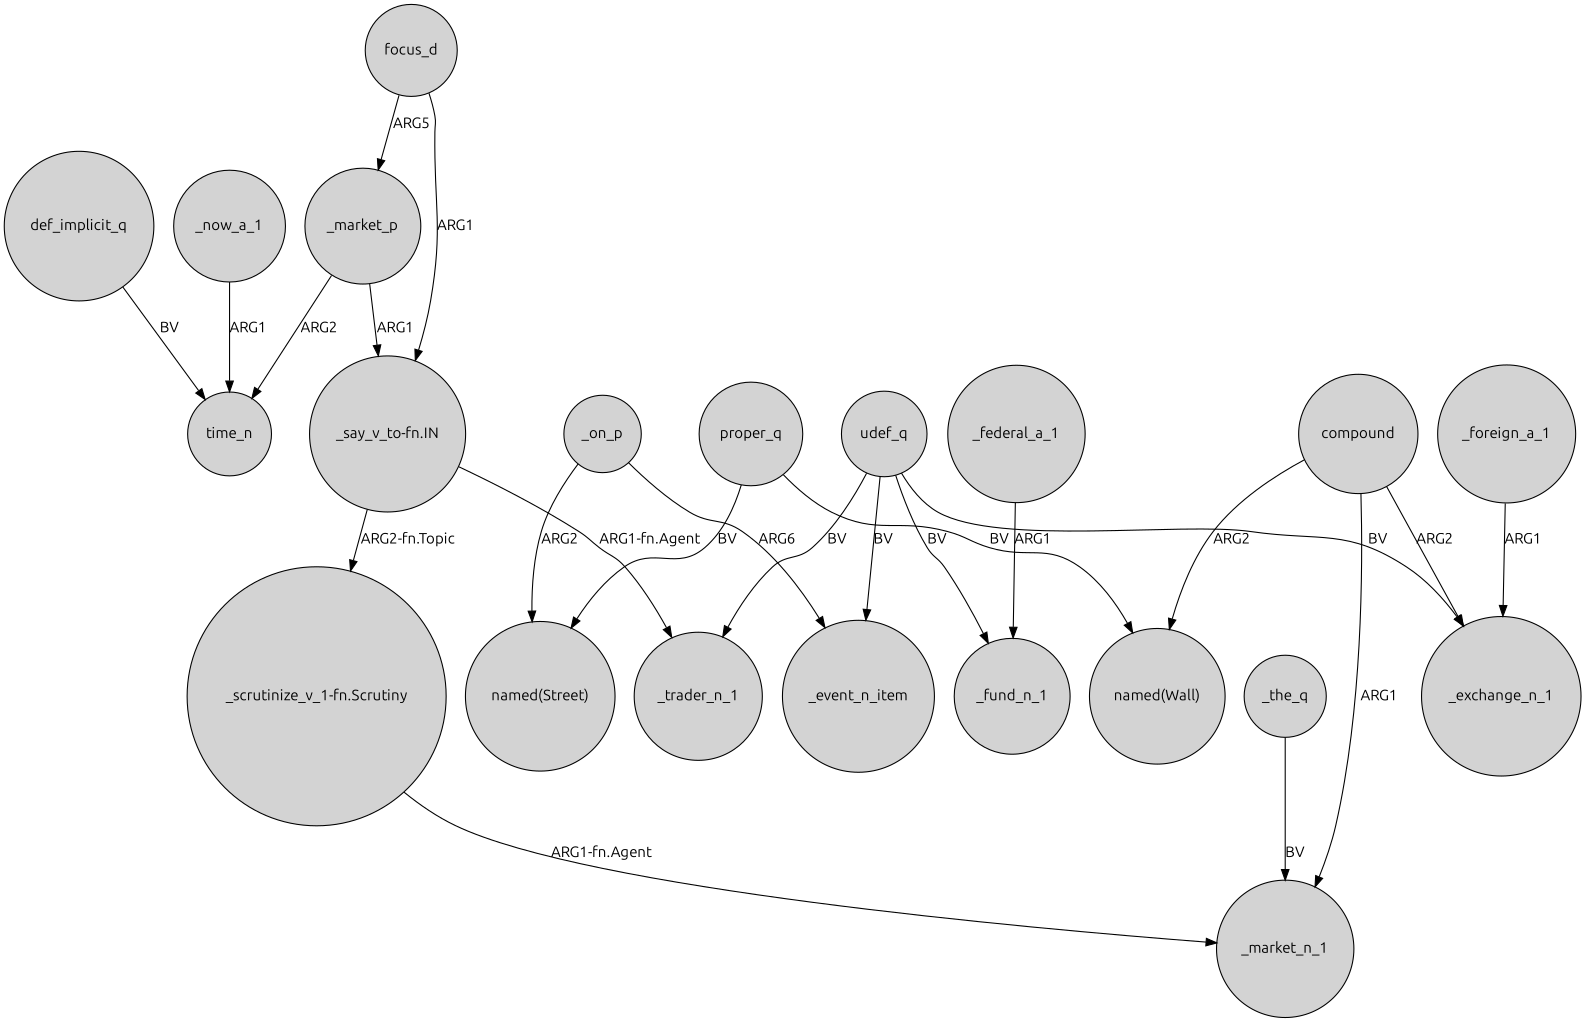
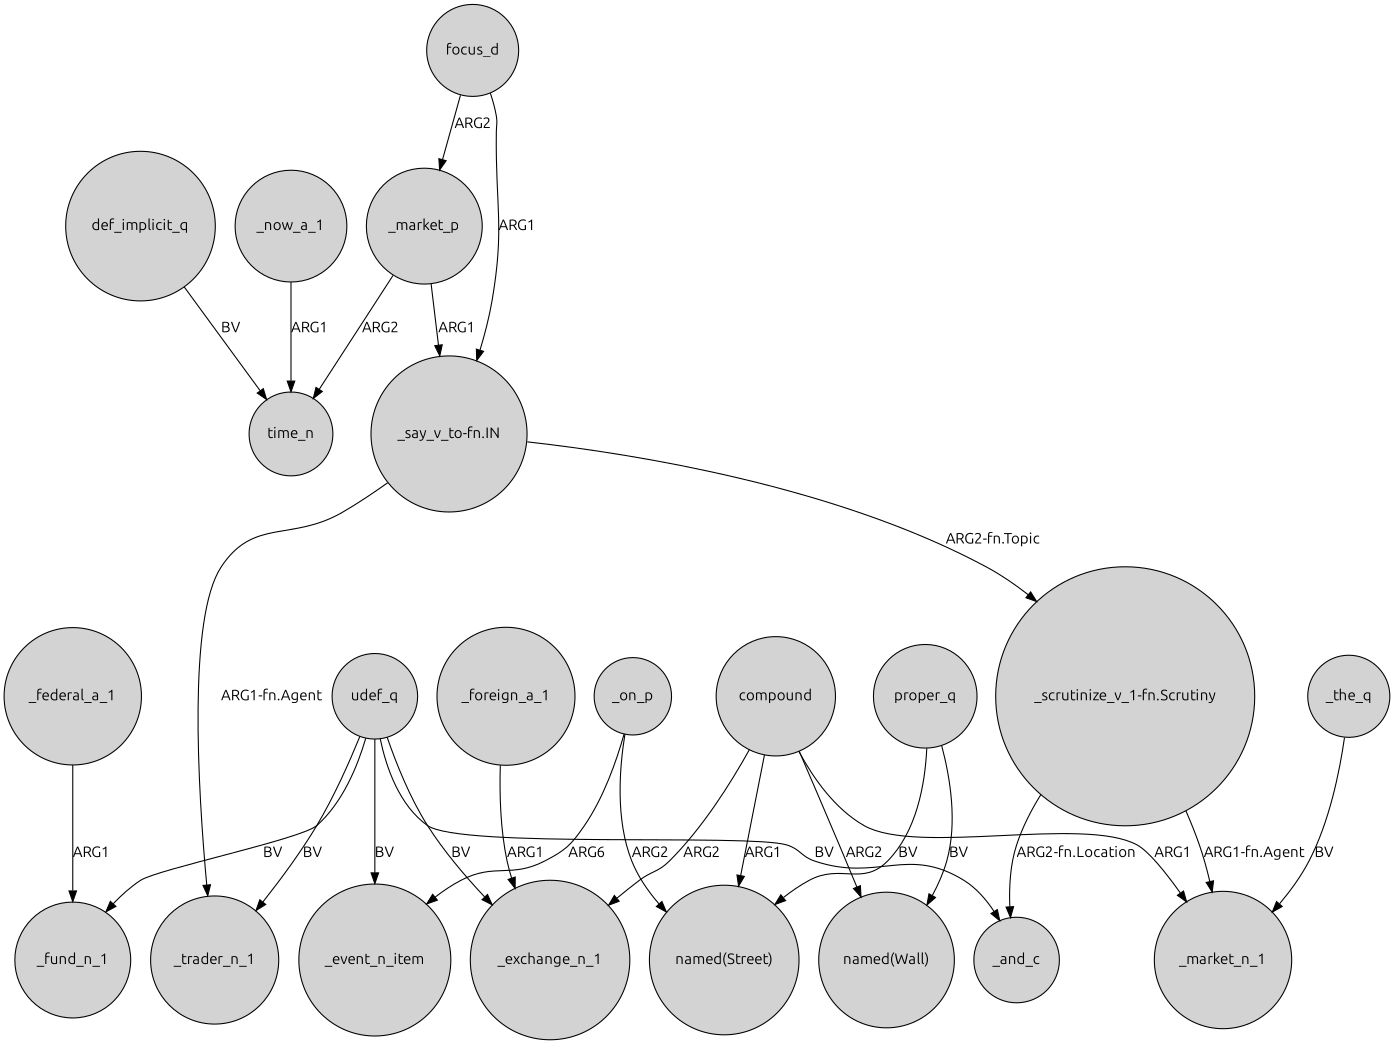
edge "focus_d" -> "_market_p": label "ARG5" -> "ARG2"
edge "compound" -> "named(Street)": added, label "ARG1"
node "_and_c": added
